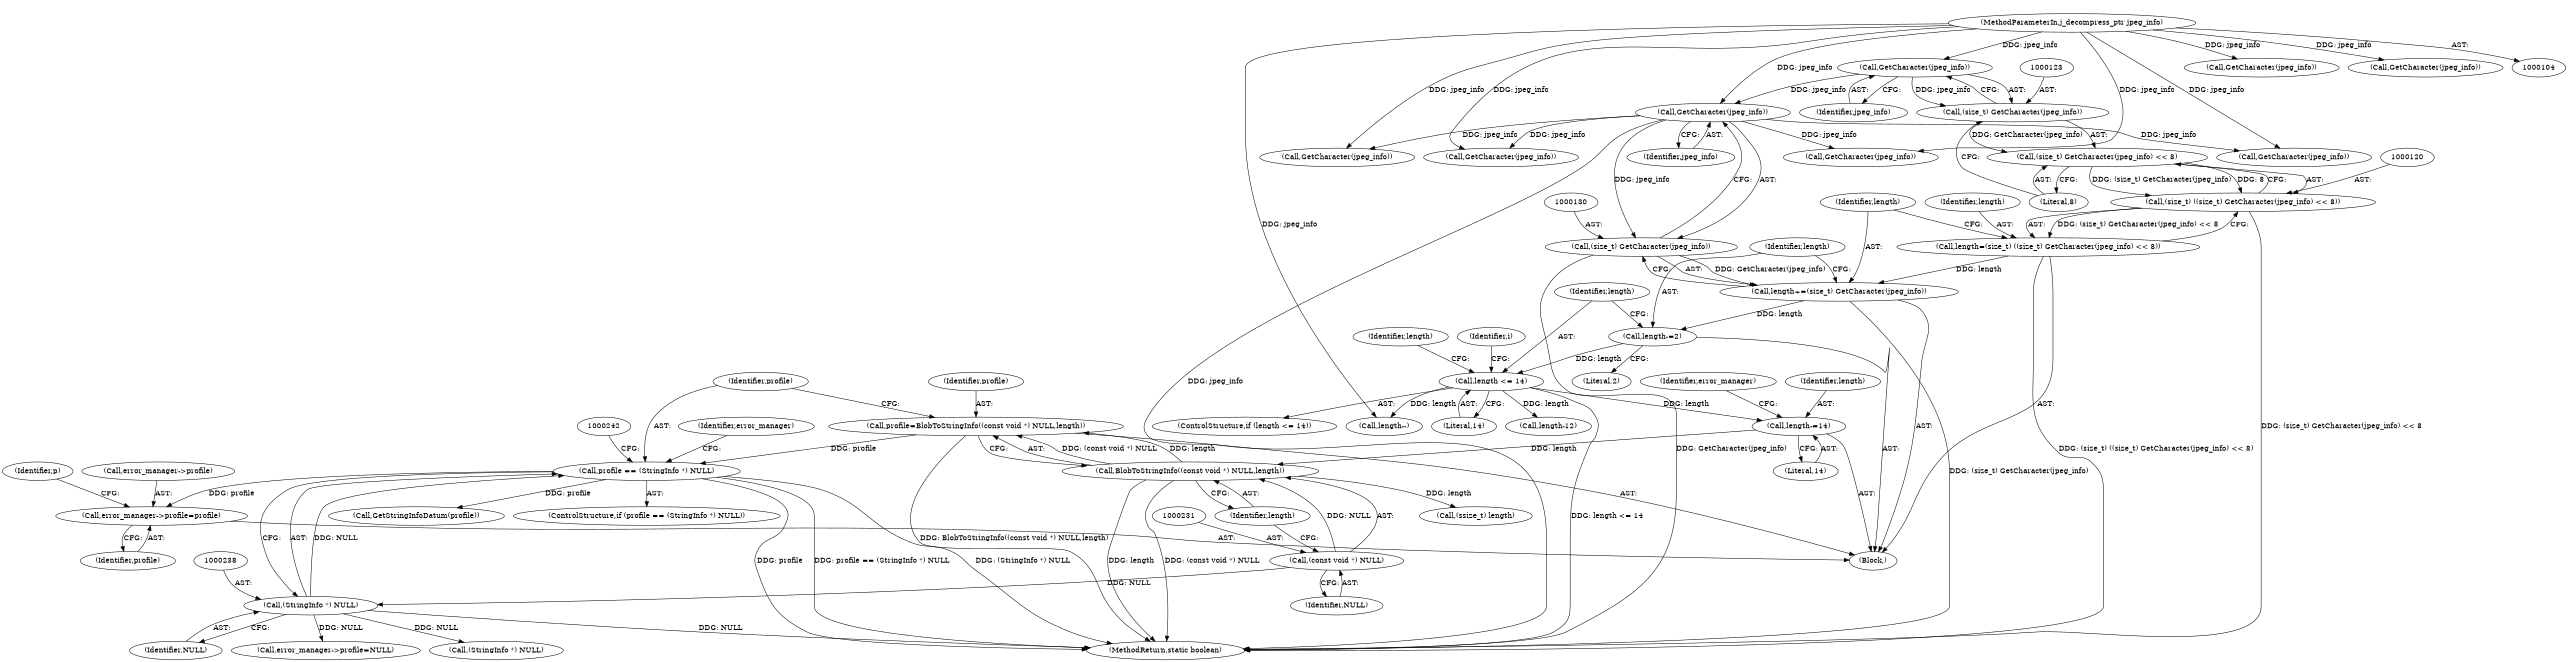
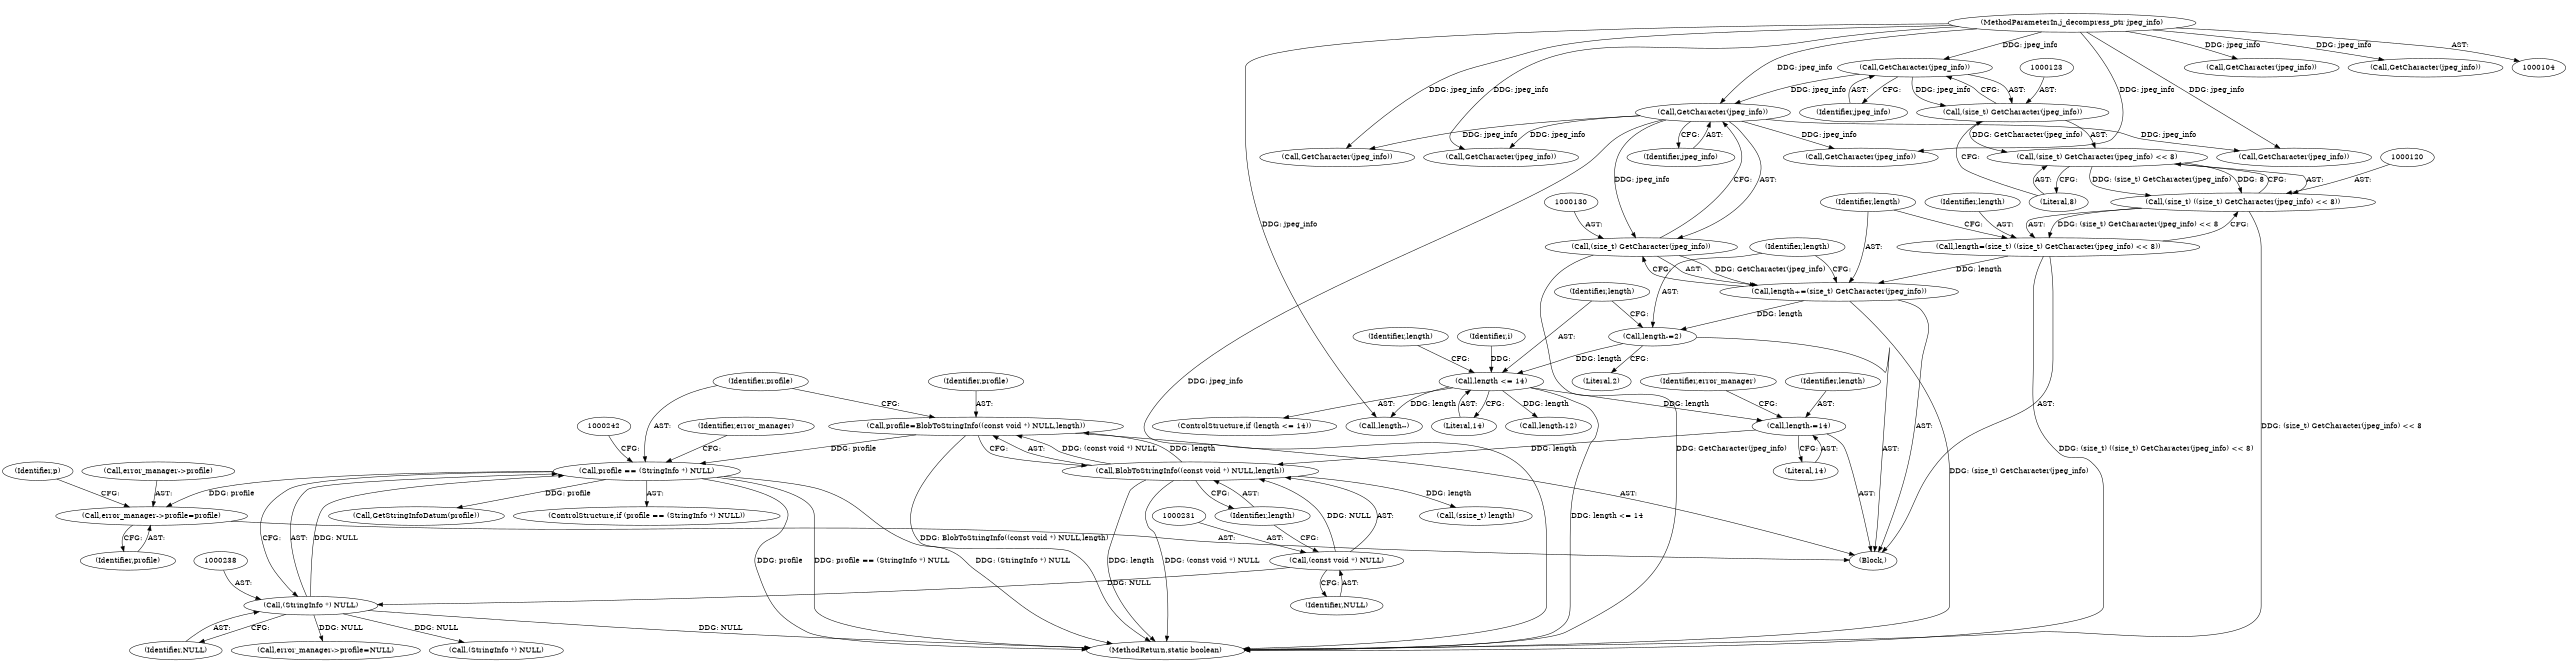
edge "(Identifier,i)" -> "(Call,length <= 14)": label "CFG: " -> "DDG: "
